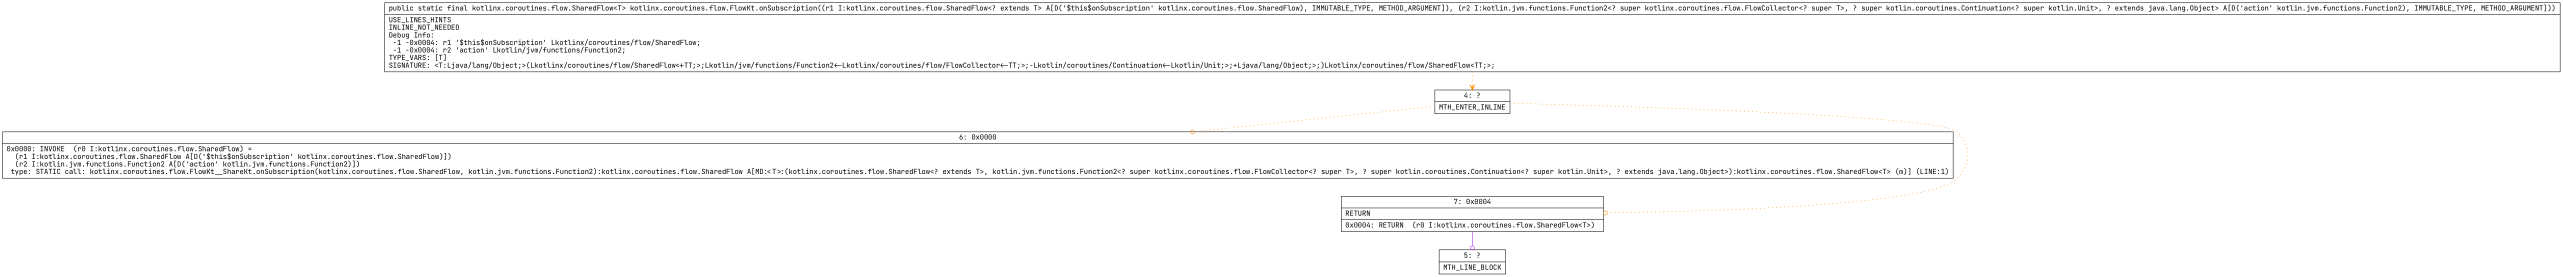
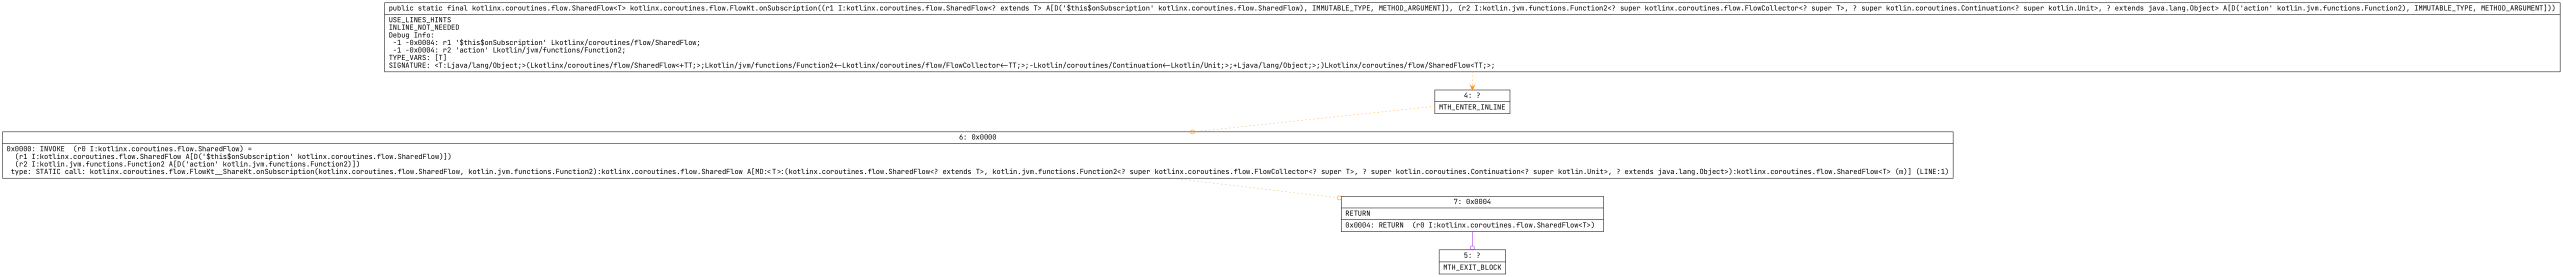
edge "4: ?" -> "7: 0x0004": now "6: 0x0000" -> "7: 0x0004"
node "5: ?": text "MTH_LINE_BLOCK" -> "MTH_EXIT_BLOCK"
